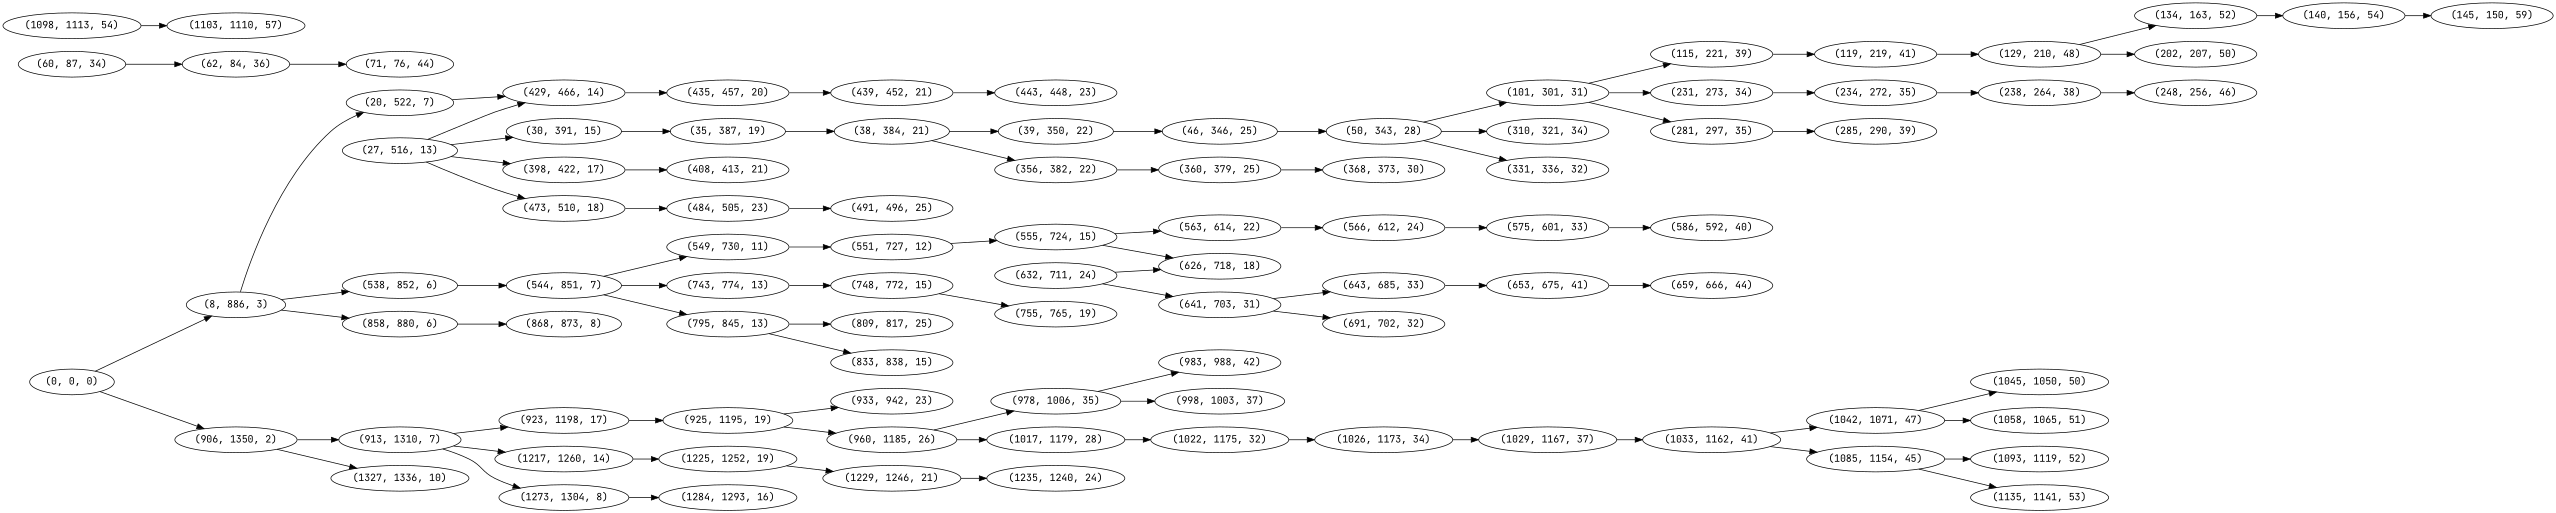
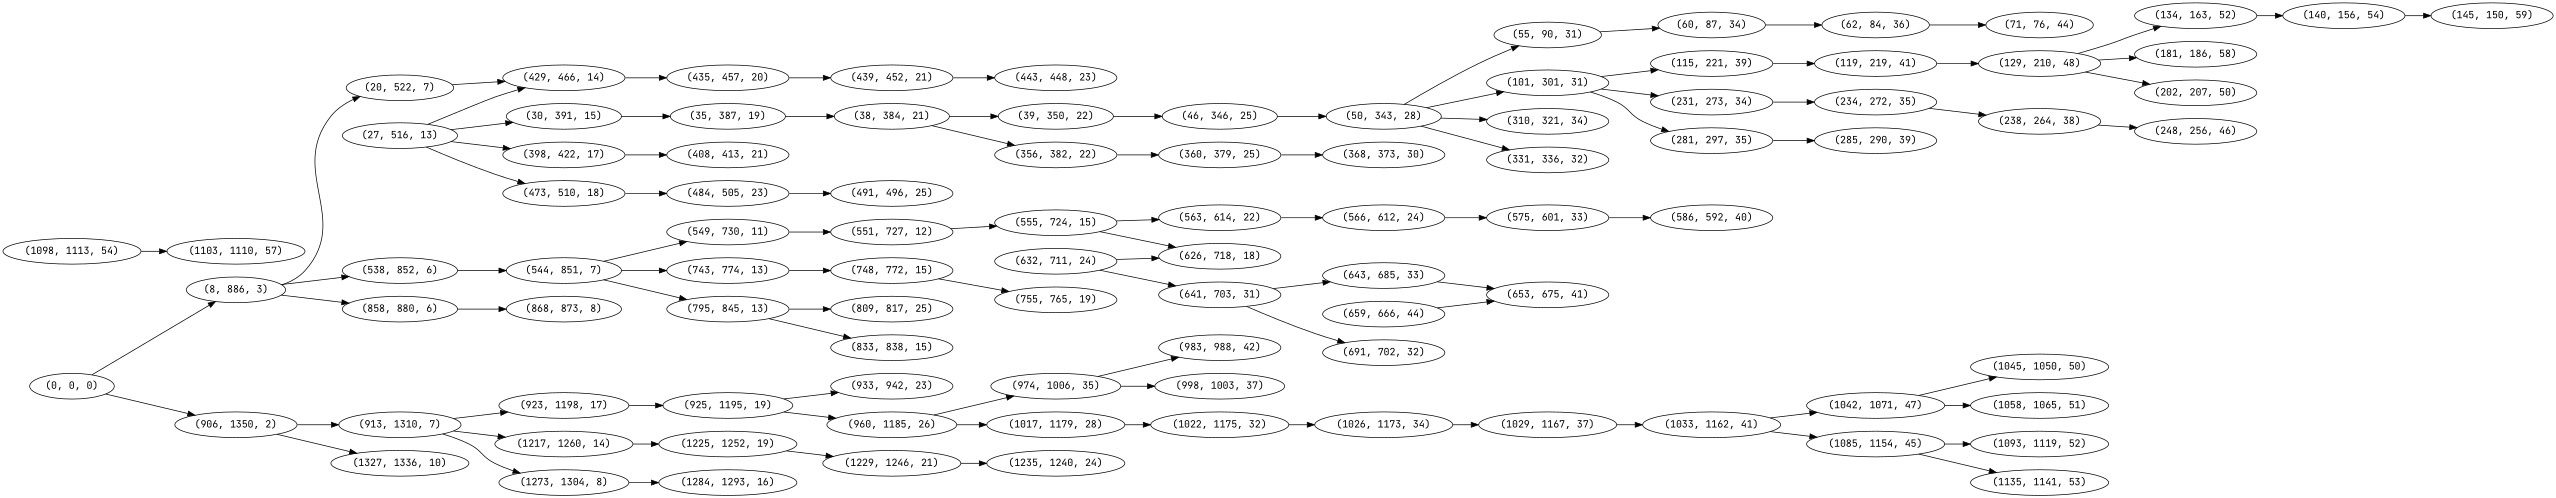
node "(55, 90, 31)": added
node "(181, 186, 58)": added
edge "(653, 675, 41)" -> "(659, 666, 44)": reversed
node "(978, 1006, 35)": label "(978, 1006, 35)" -> "(974, 1006, 35)"
